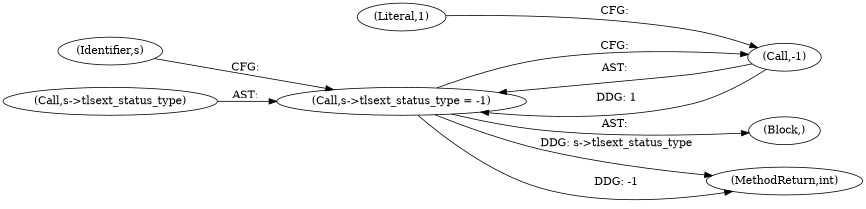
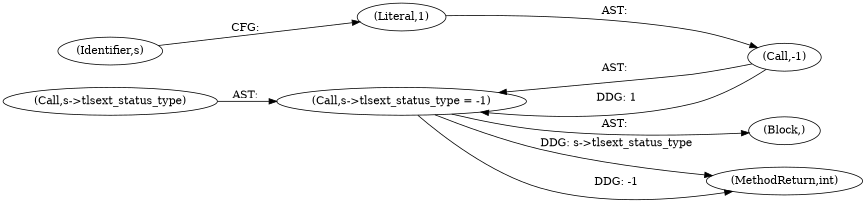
edge "(Literal,1)" -> "(Call,-1)": label "CFG: " -> "AST: "
edge "(Call,s->tlsext_status_type = -1)" -> "(Call,-1)": removed, label "CFG:"
edge "(Identifier,s)" -> "(Call,s->tlsext_status_type = -1)": now "(Identifier,s)" -> "(Literal,1)"
